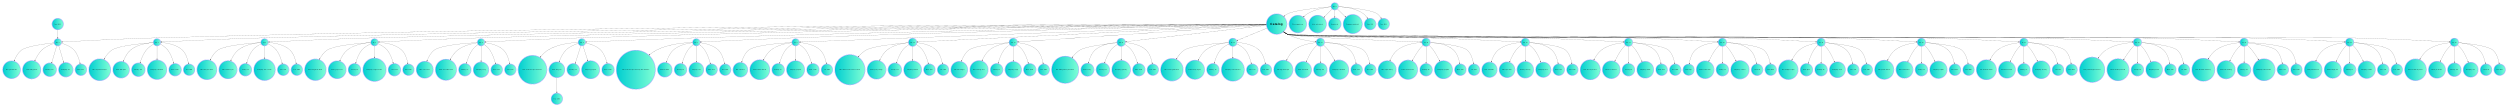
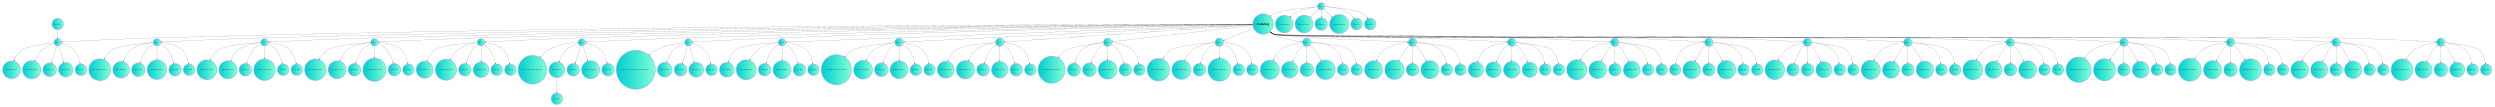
node "Year: 1973": removed
